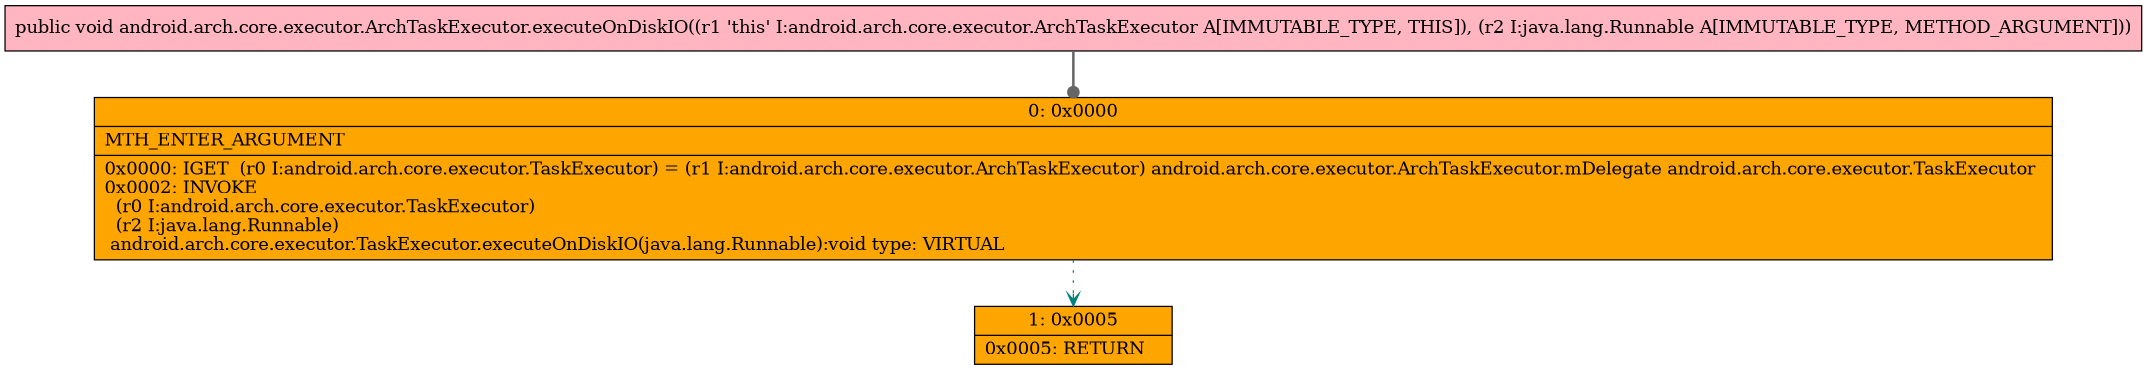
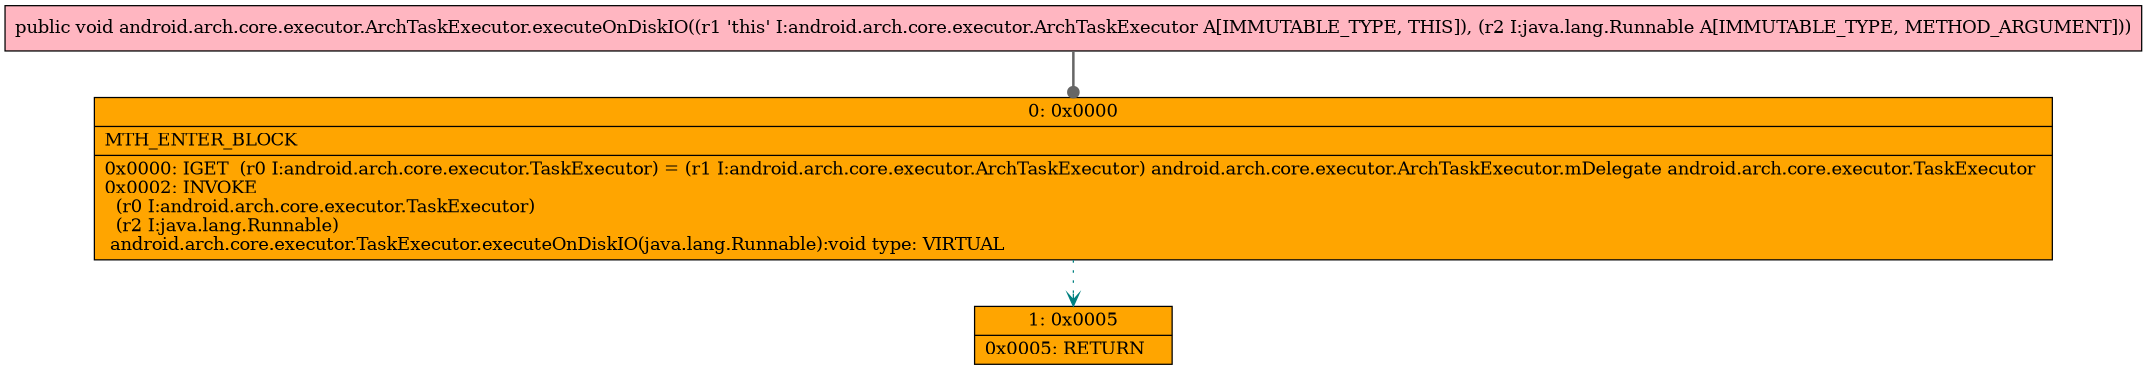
node "0: 0x0000": text "MTH_ENTER_ARGUMENT" -> "MTH_ENTER_BLOCK"
